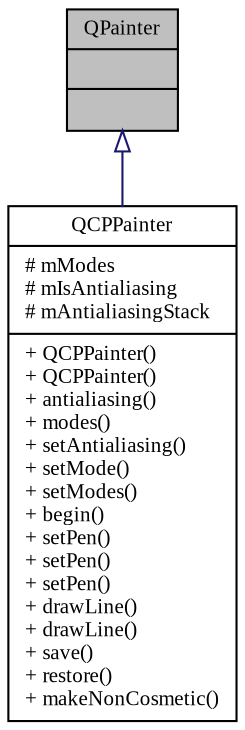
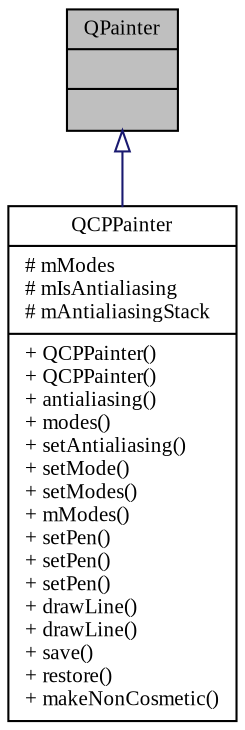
node "QCPPainter": text "+ begin()" -> "+ mModes()"
